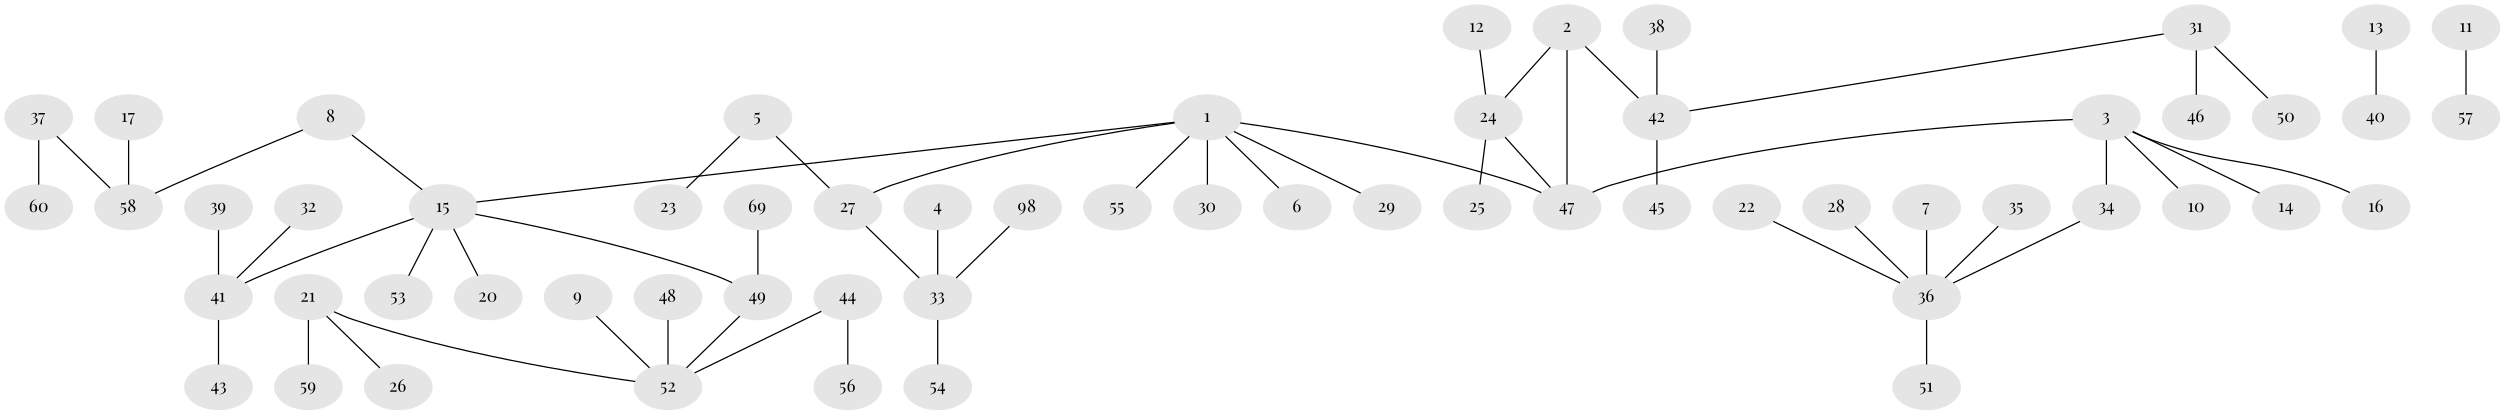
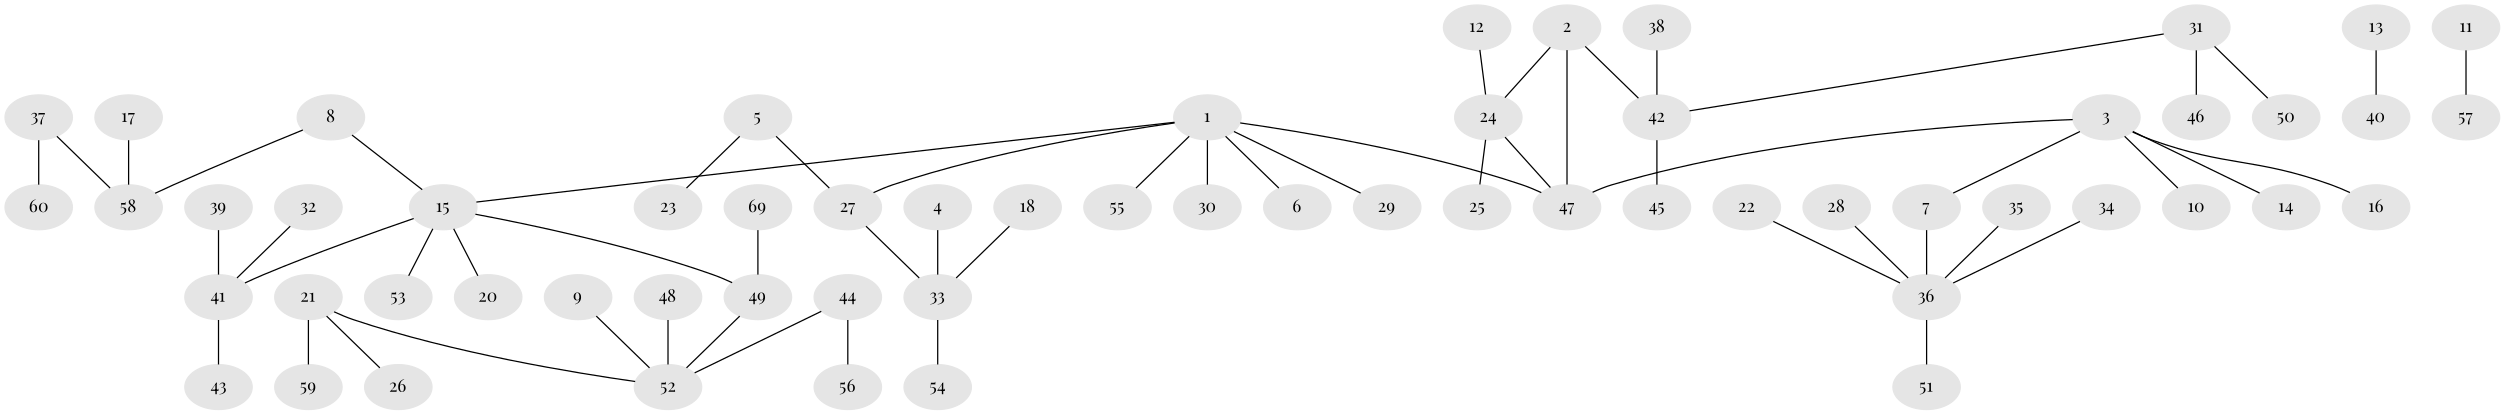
edge "3" -- "34": now "3" -- "7"
node "98": label "98" -> "18"
